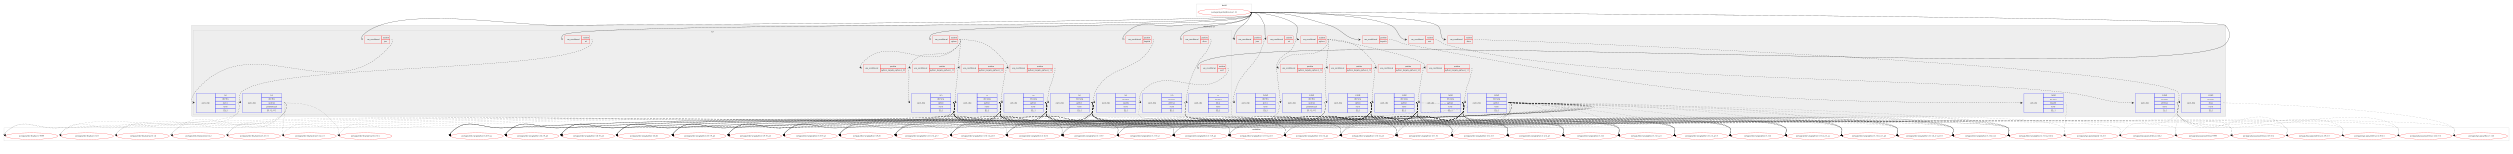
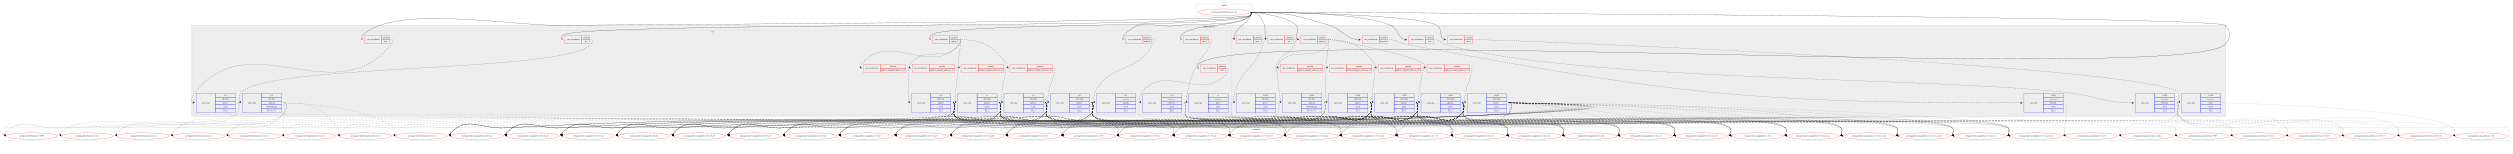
node "portage://dev-libs/openssl-3.0.14": added
